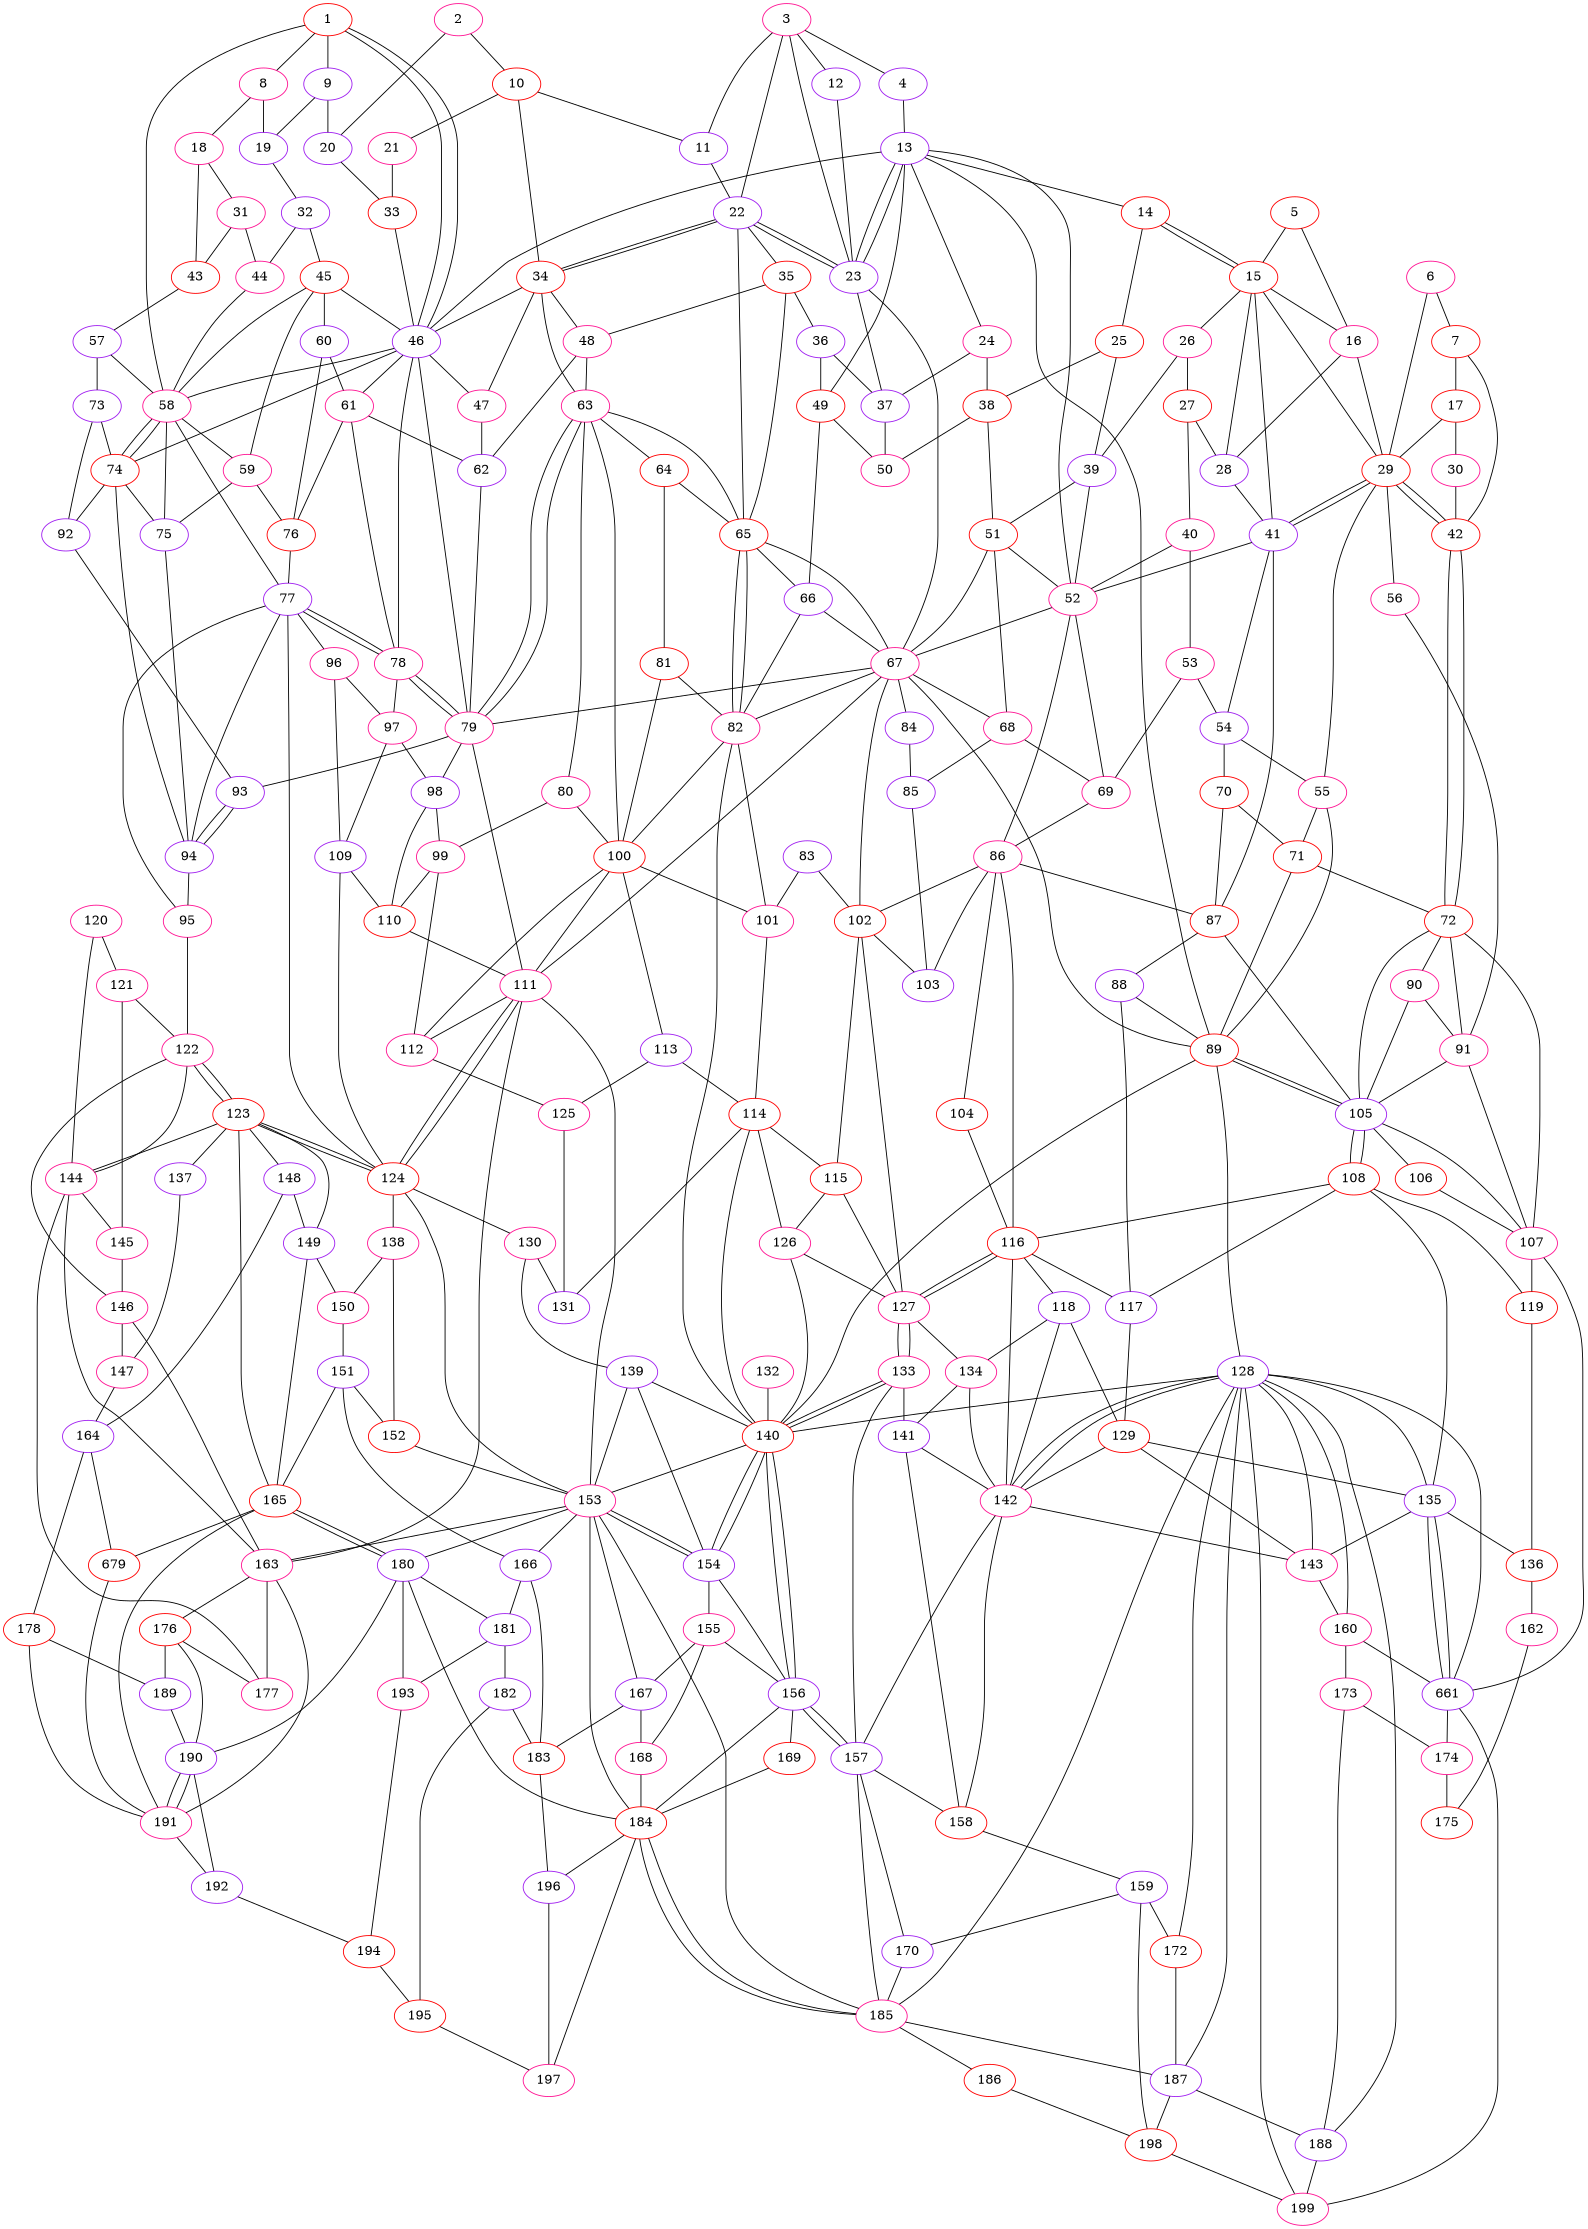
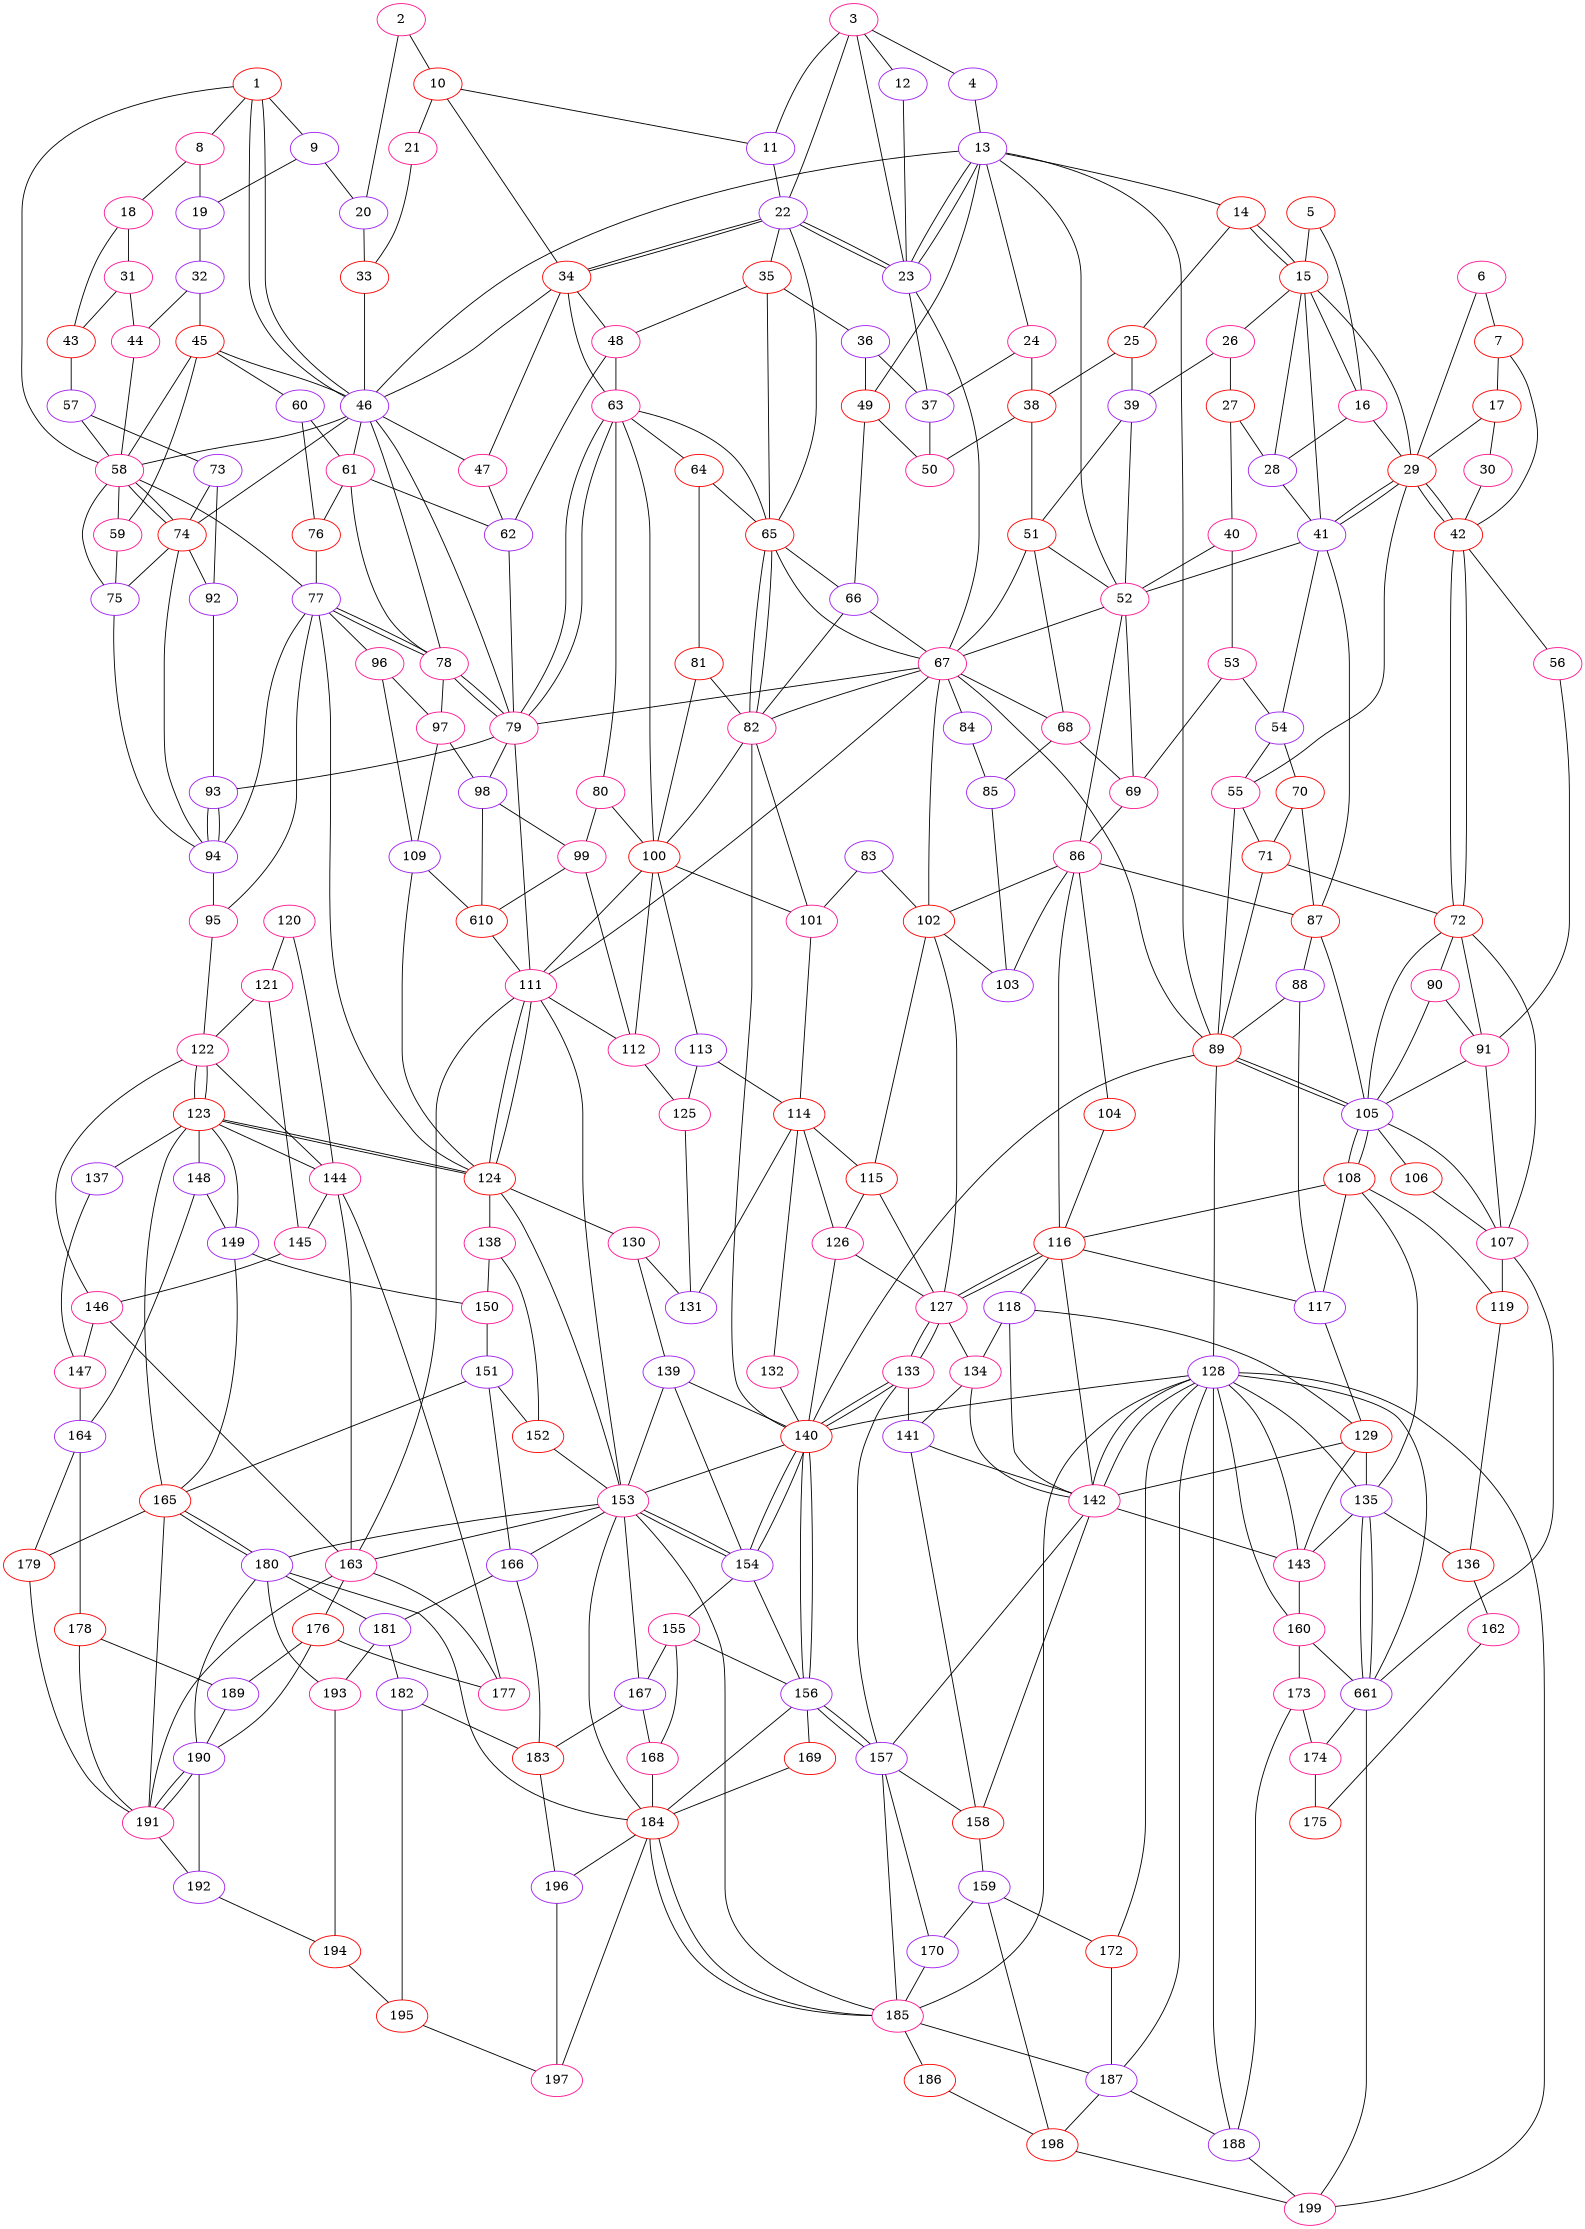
edge "59" -- "76": removed
edge "29" -- "56": now "42" -- "56"
node "110": label "110" -> "610"
edge "114" -- "140": now "114" -- "132"
node "679": label "679" -> "179"
